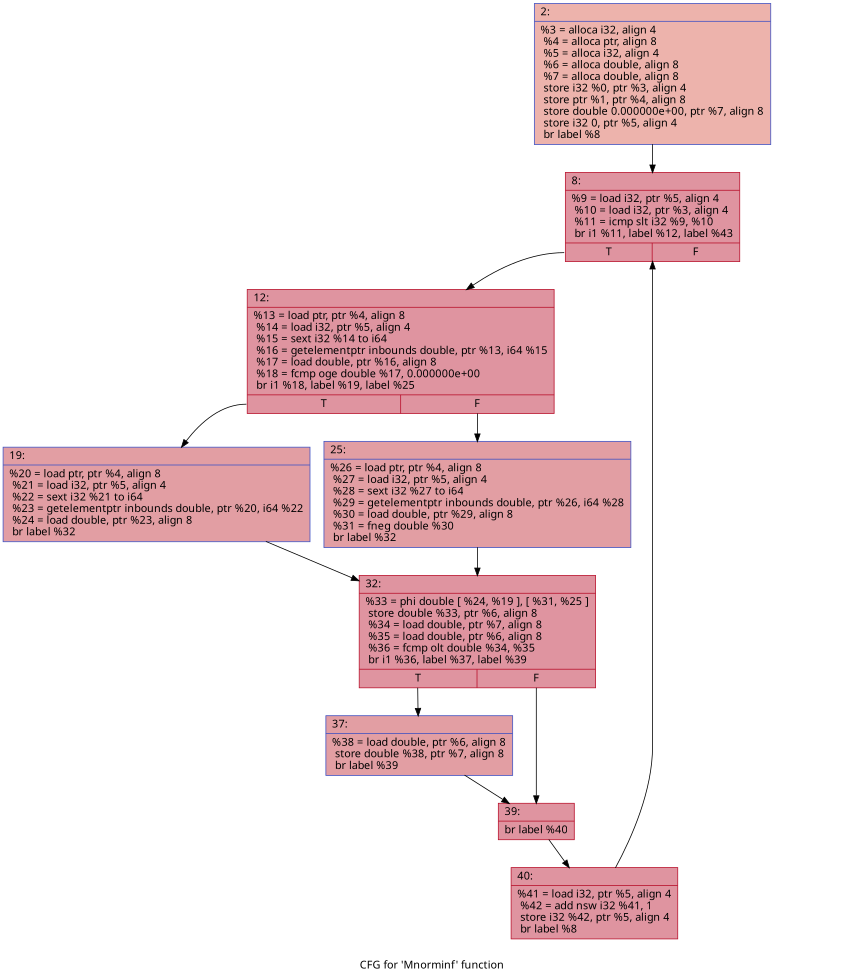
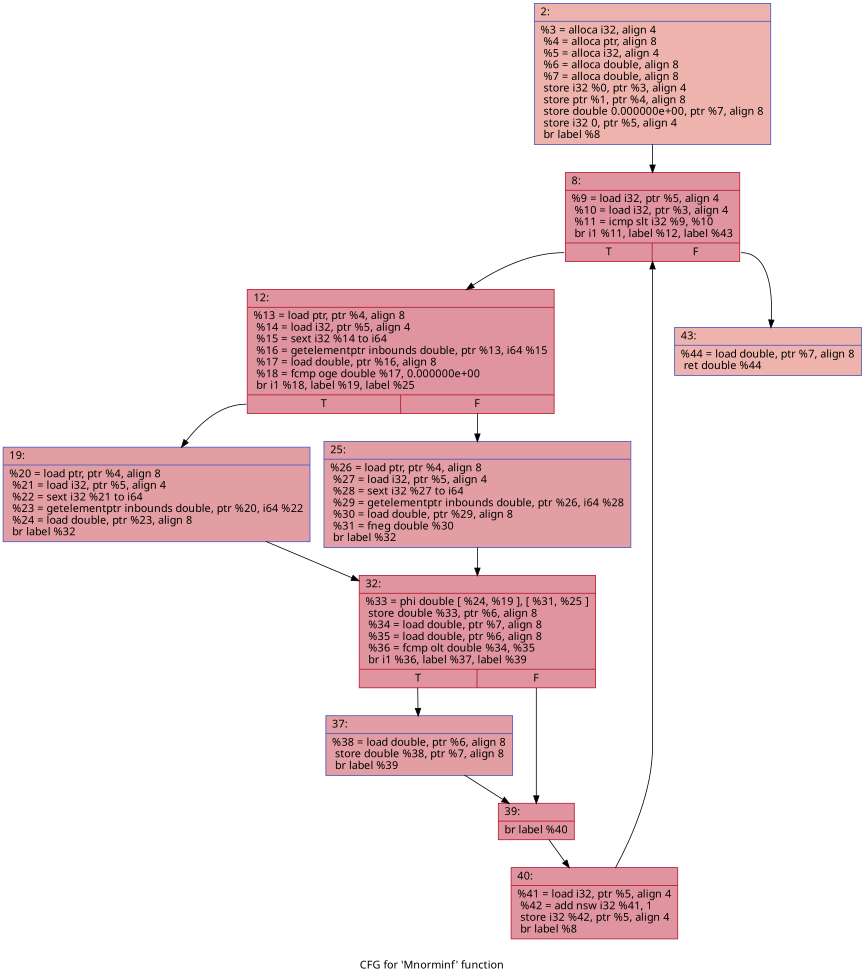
node "43:": added
